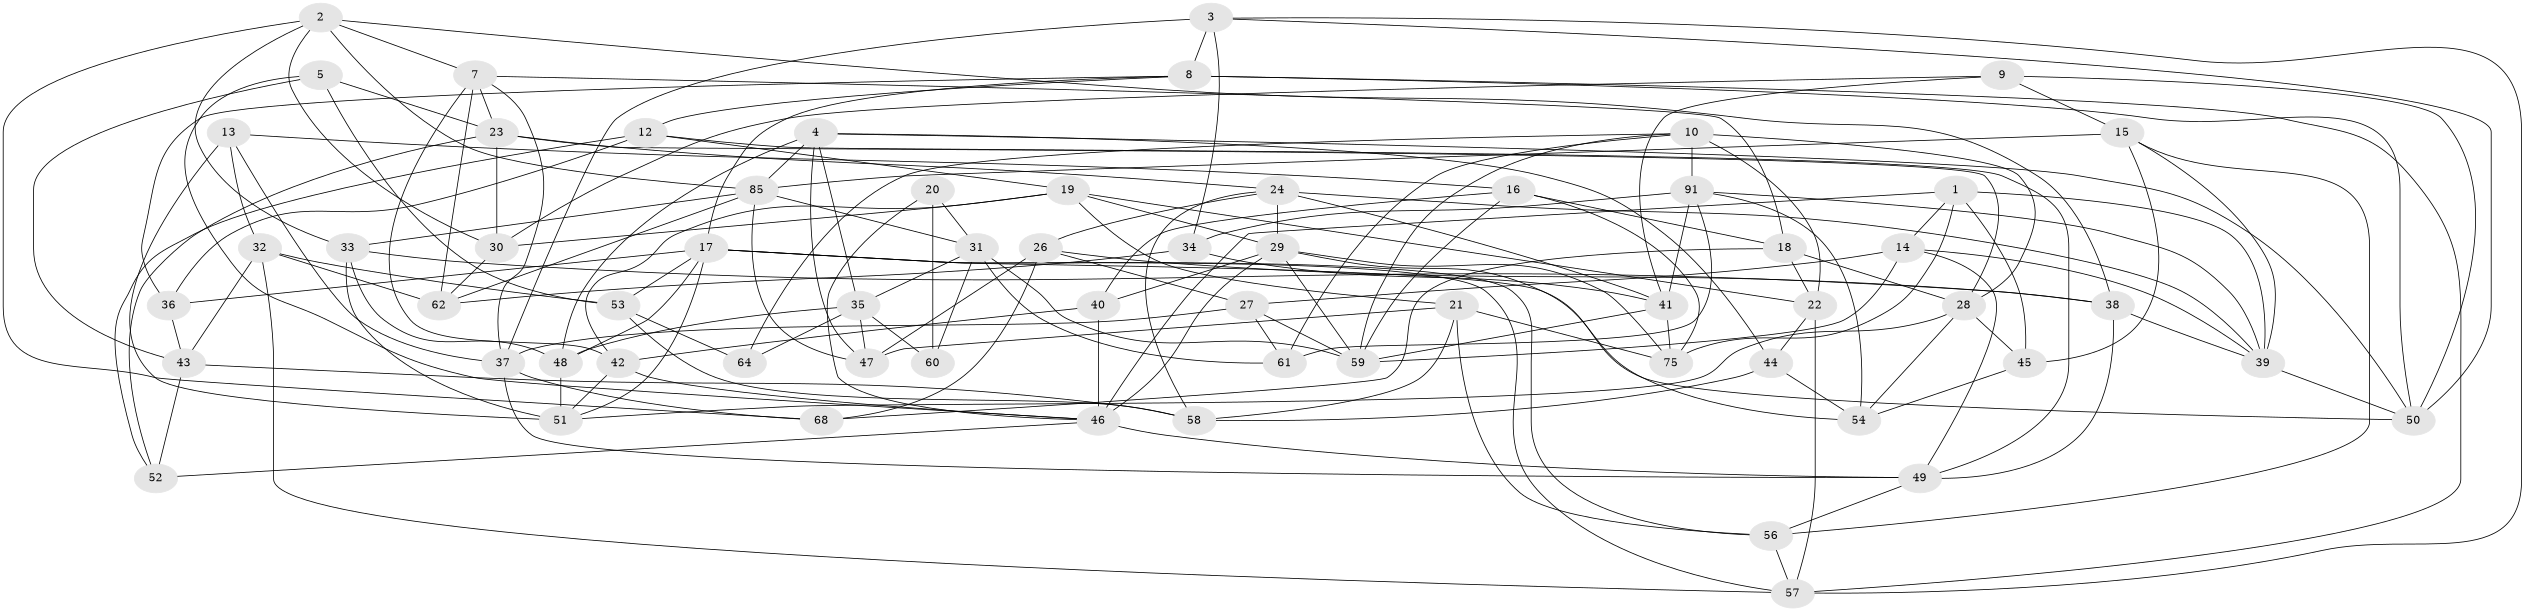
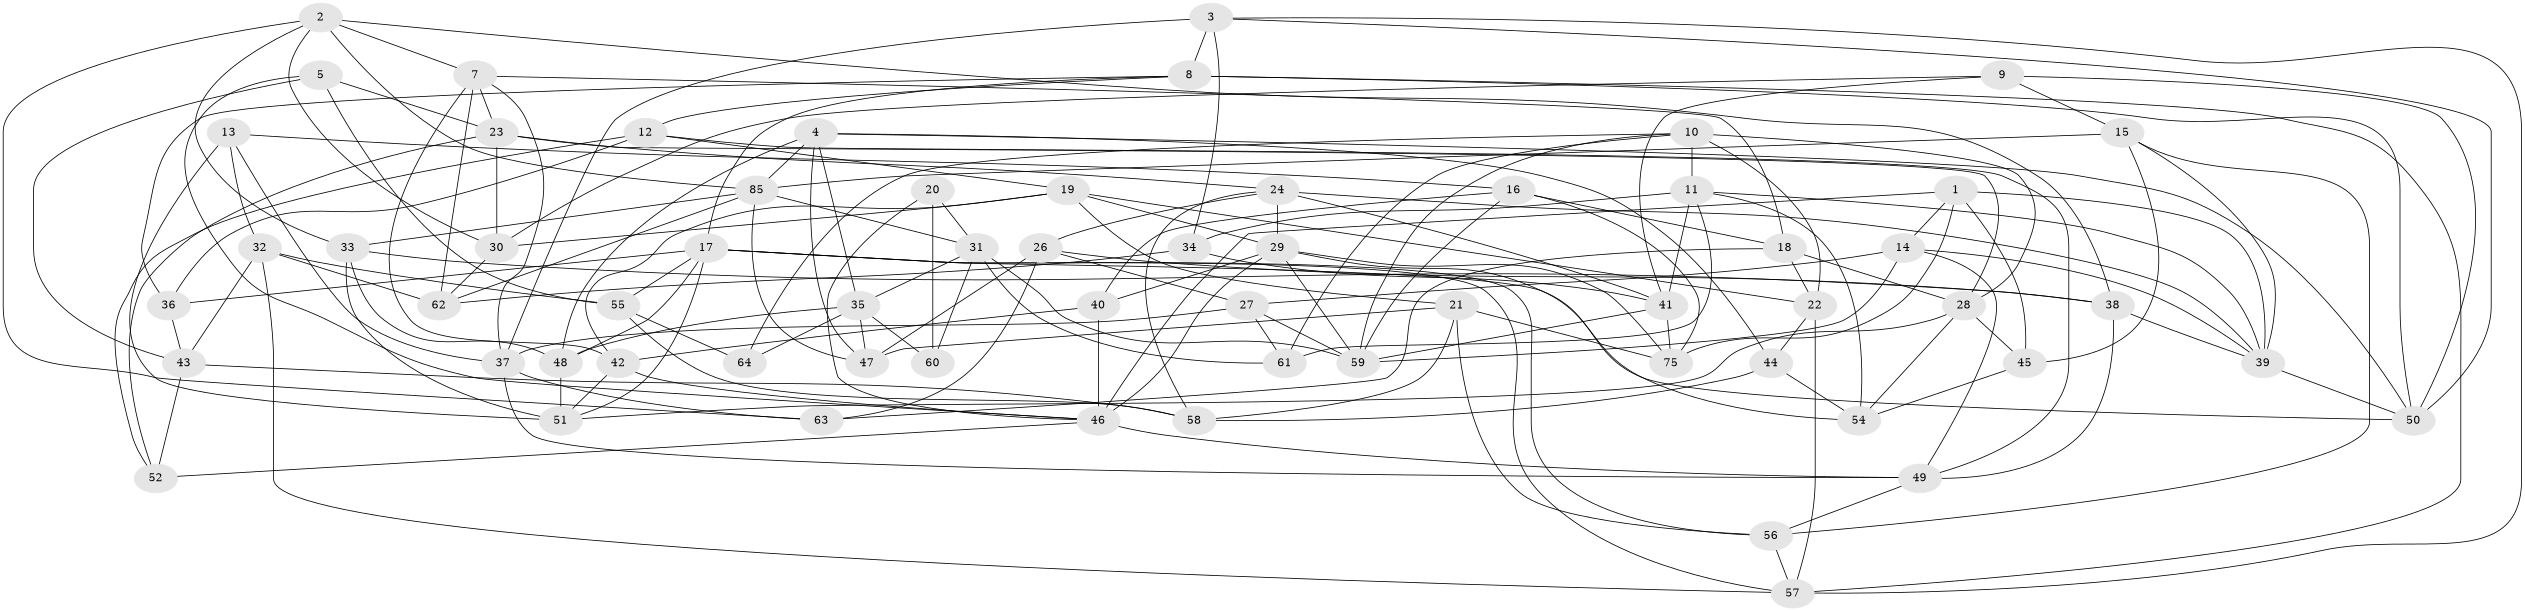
node "91": label "91" -> "11"
node "53": label "53" -> "55"
node "68": label "68" -> "63"
